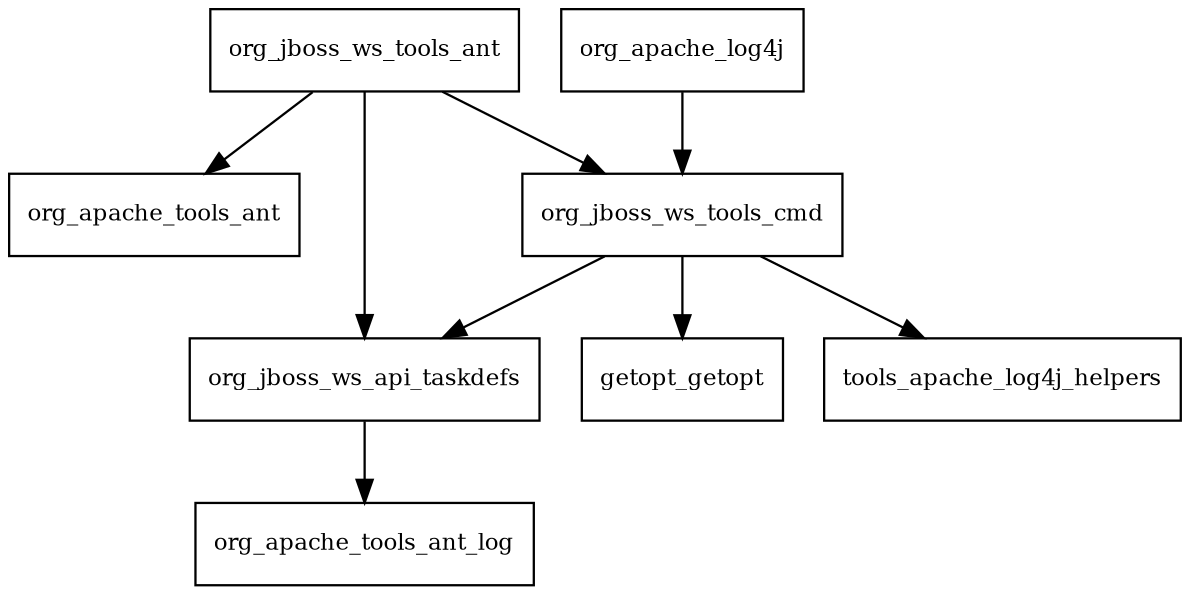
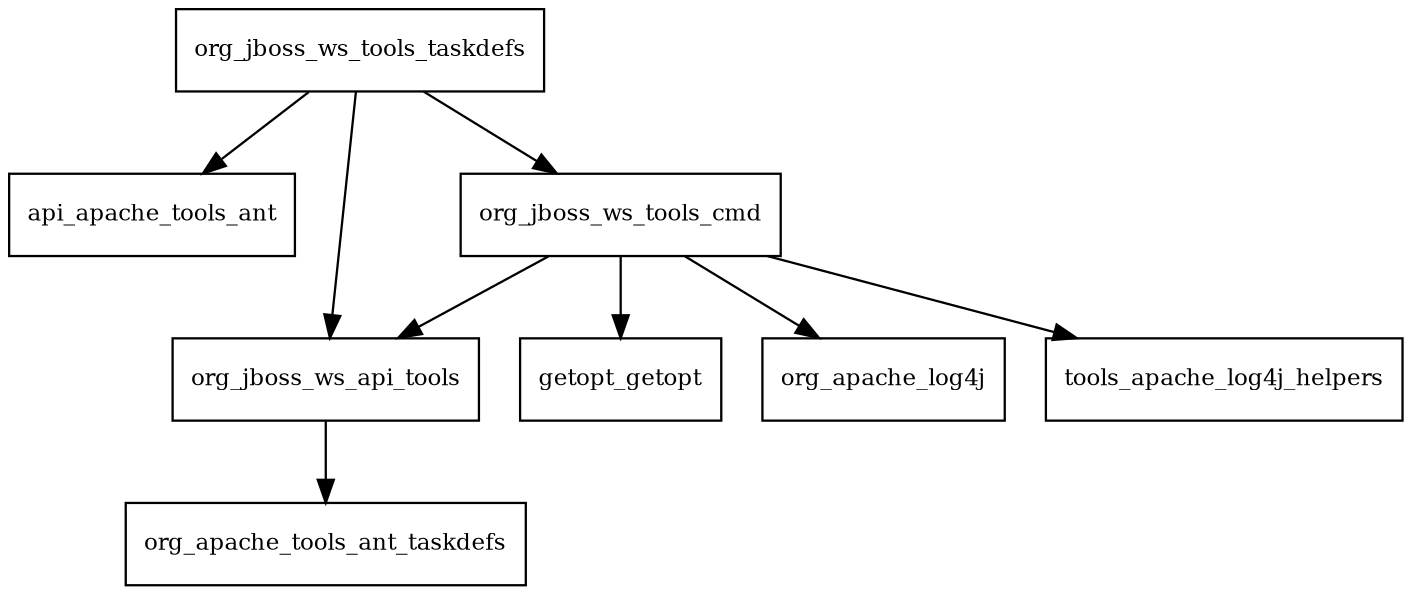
node "org_jboss_ws_tools_ant": label "org_jboss_ws_tools_ant" -> "org_jboss_ws_tools_taskdefs"
edge "org_apache_log4j" -> "org_jboss_ws_tools_cmd": reversed
node "org_apache_tools_ant": label "org_apache_tools_ant" -> "api_apache_tools_ant"
node "org_jboss_ws_api_taskdefs": label "org_jboss_ws_api_taskdefs" -> "org_jboss_ws_api_tools"
node "org_apache_tools_ant_log": label "org_apache_tools_ant_log" -> "org_apache_tools_ant_taskdefs"
